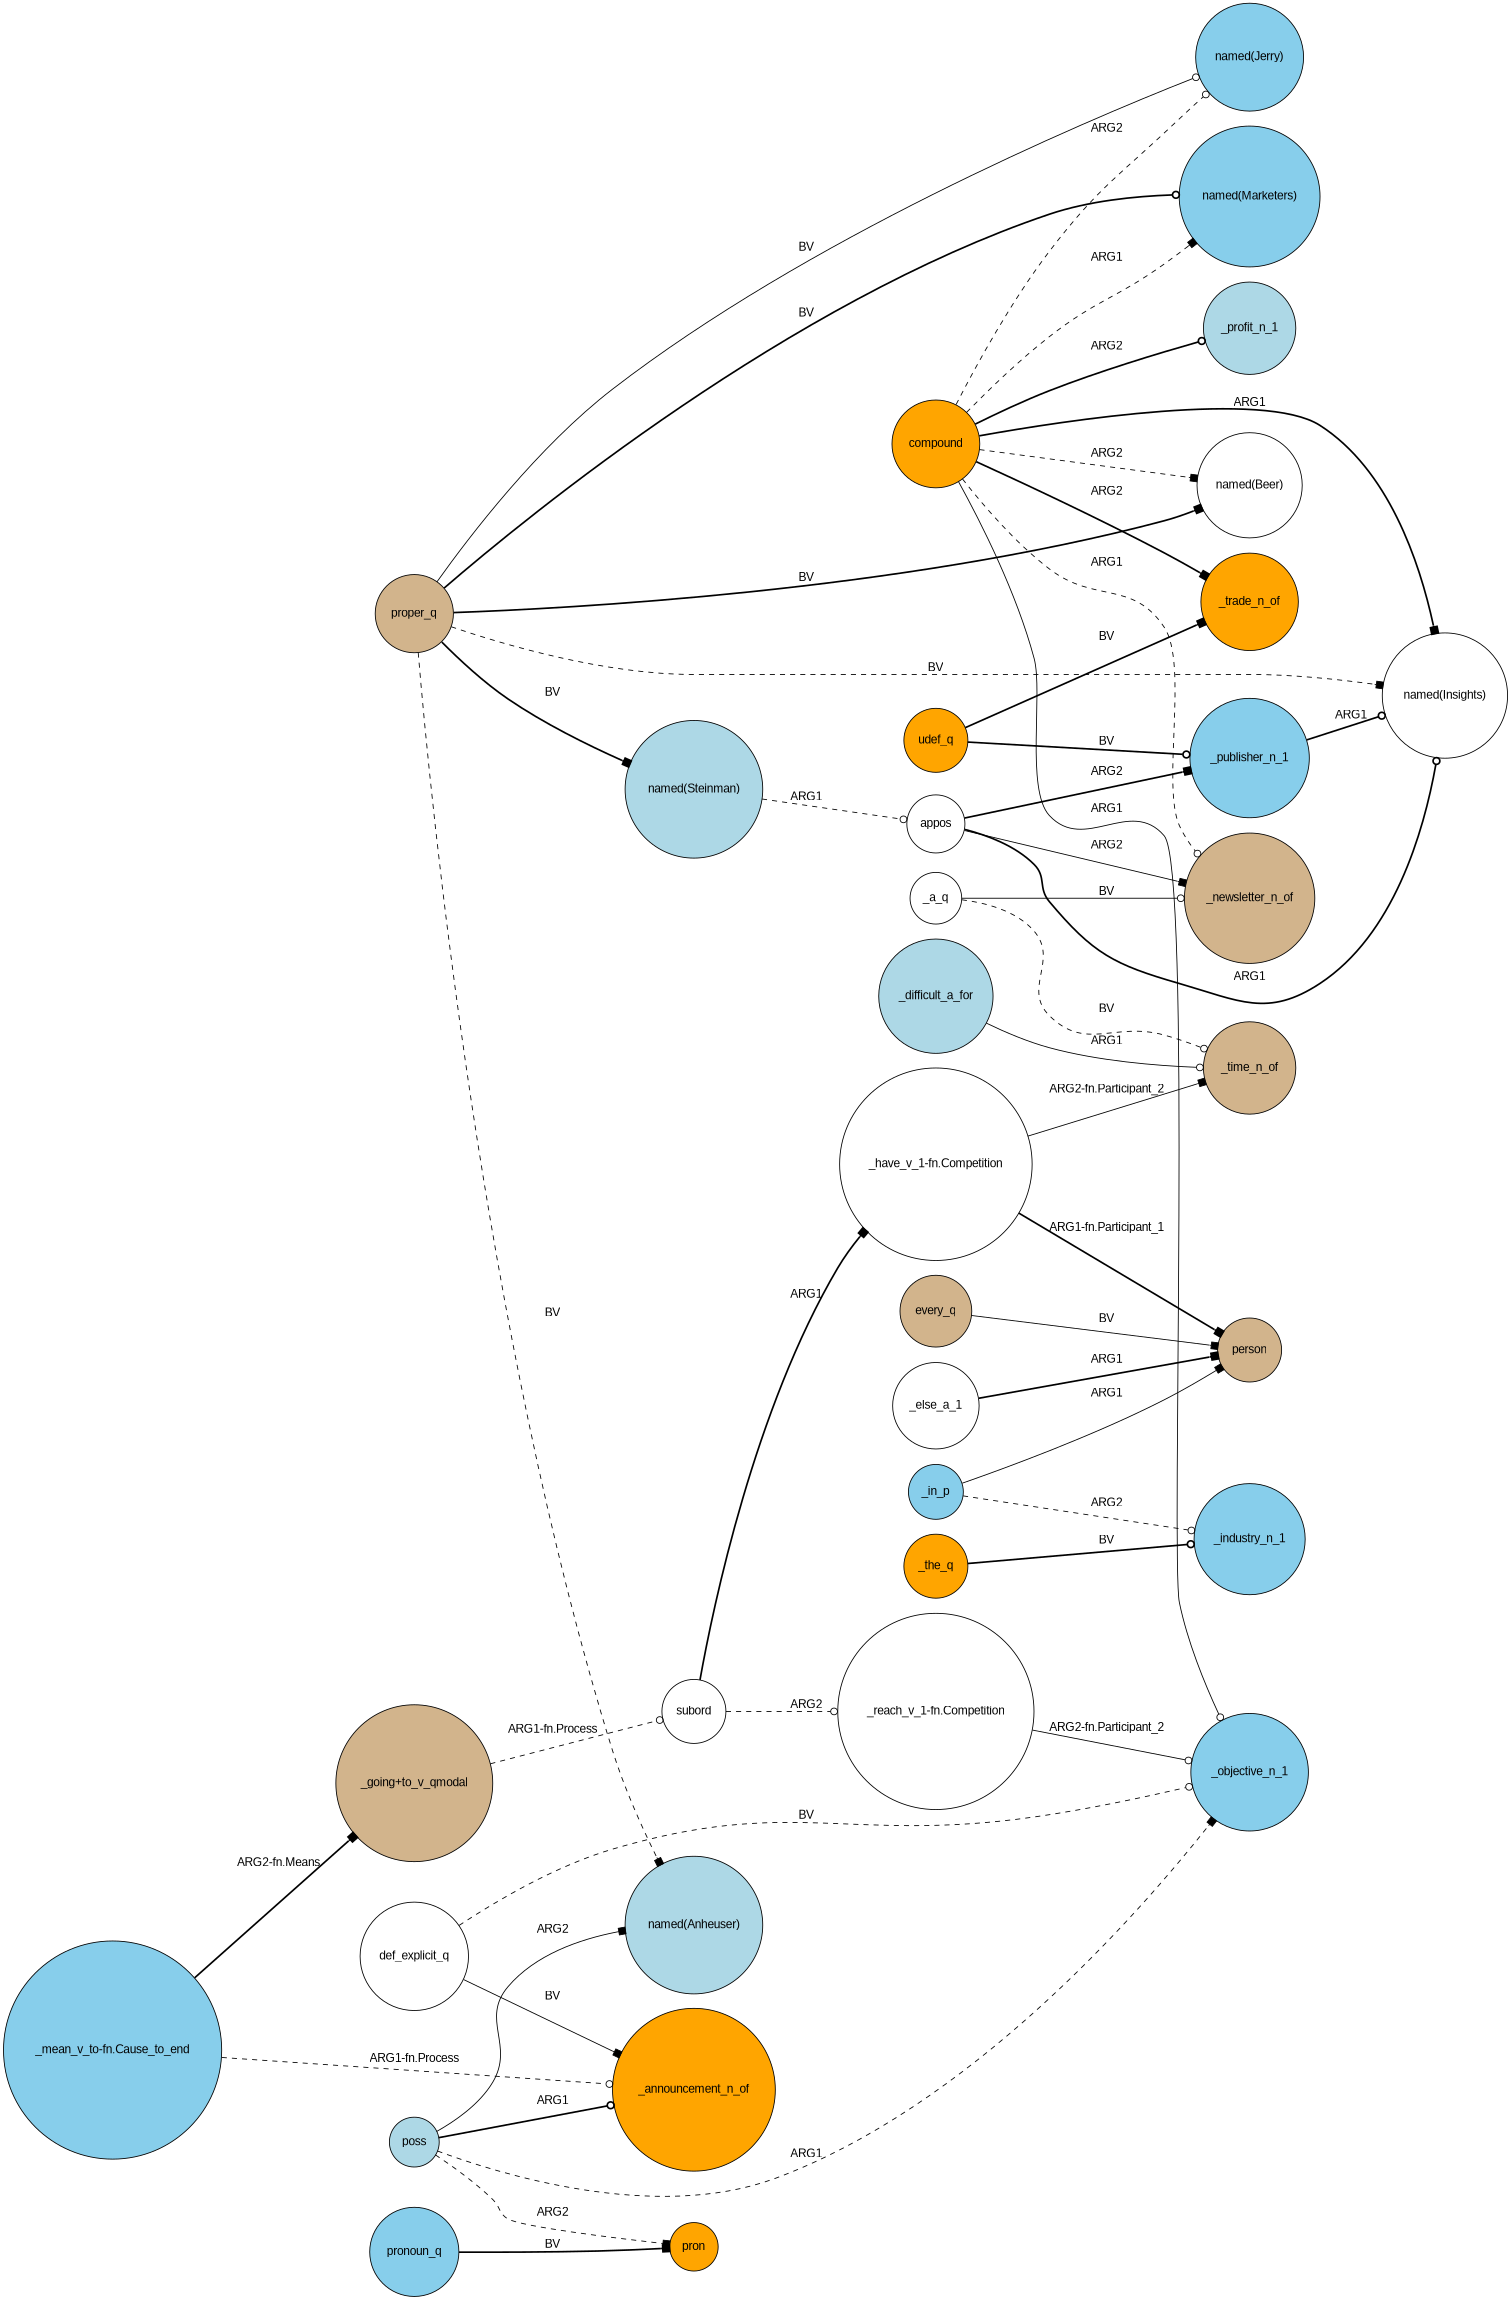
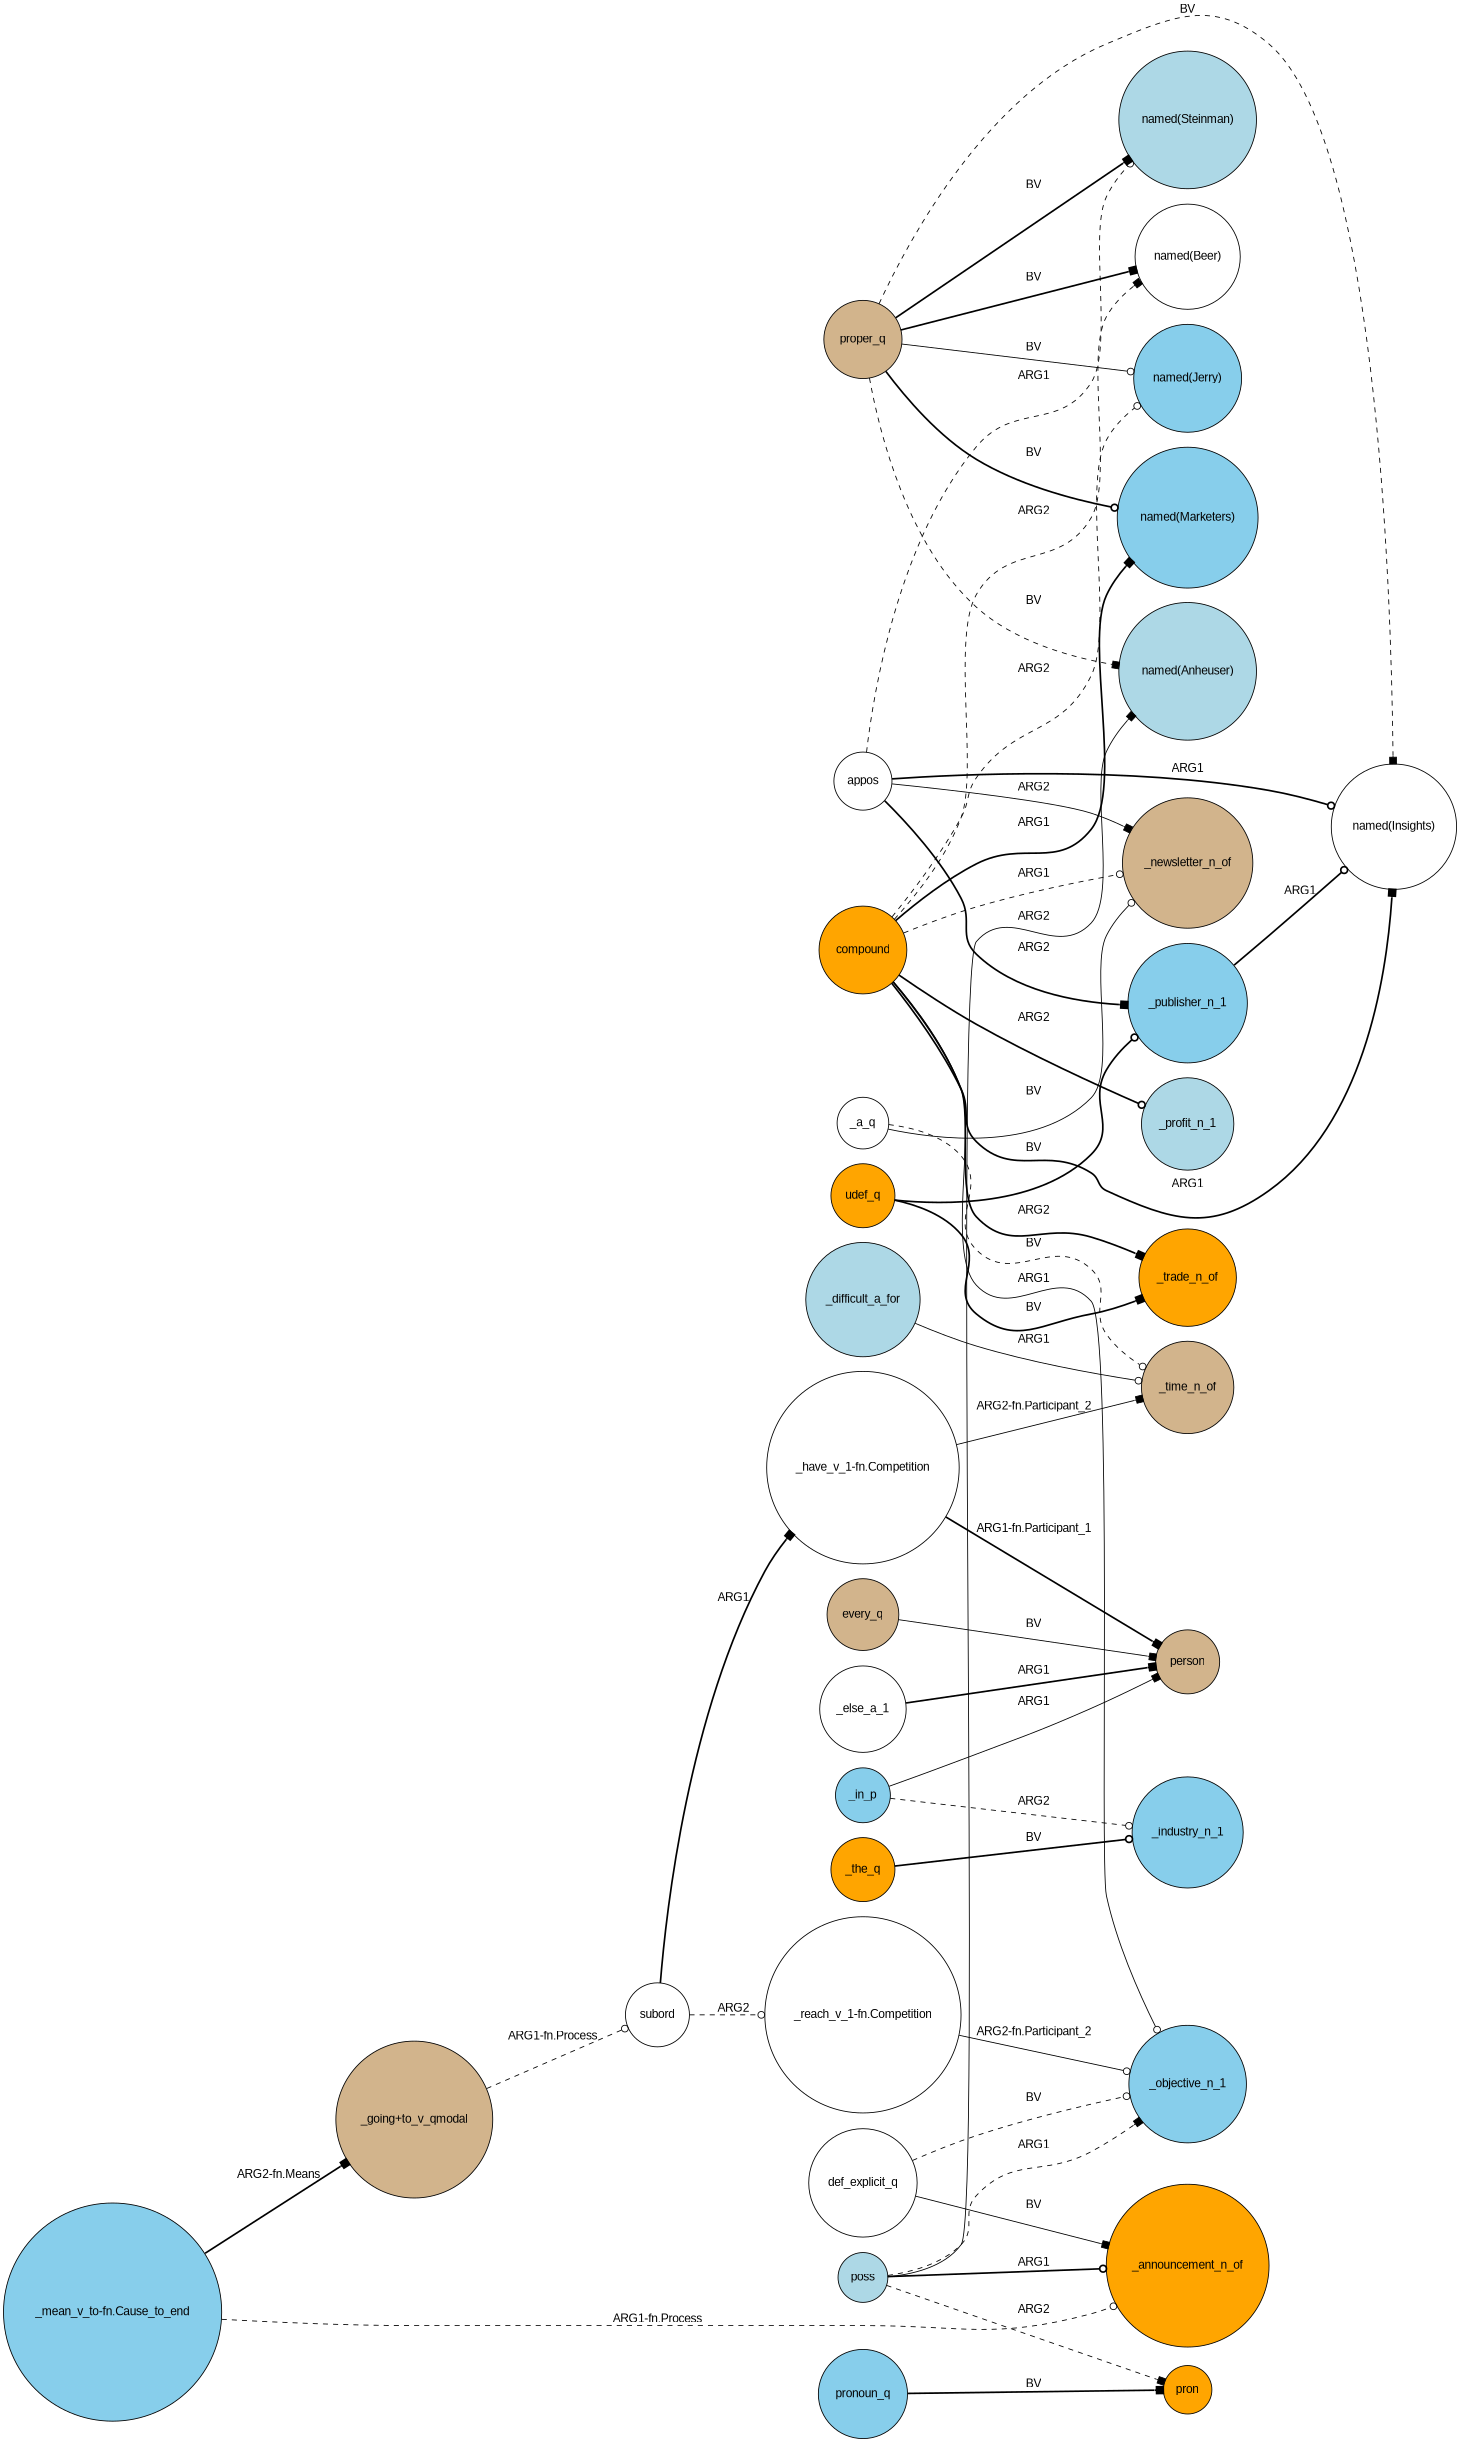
edge "compound" -> "named(Marketers)": style dashed -> bold
edge "named(Steinman)" -> "appos": reversed
